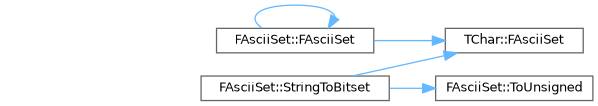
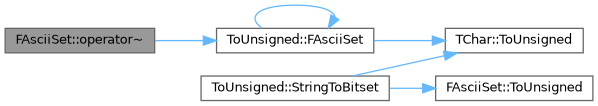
node "FAsciiSet::operator~": added
node "FAsciiSet::FAsciiSet": label "FAsciiSet::FAsciiSet" -> "ToUnsigned::FAsciiSet"
node "TChar::FAsciiSet": label "TChar::FAsciiSet" -> "TChar::ToUnsigned"
node "FAsciiSet::StringToBitset": label "FAsciiSet::StringToBitset" -> "ToUnsigned::StringToBitset"
